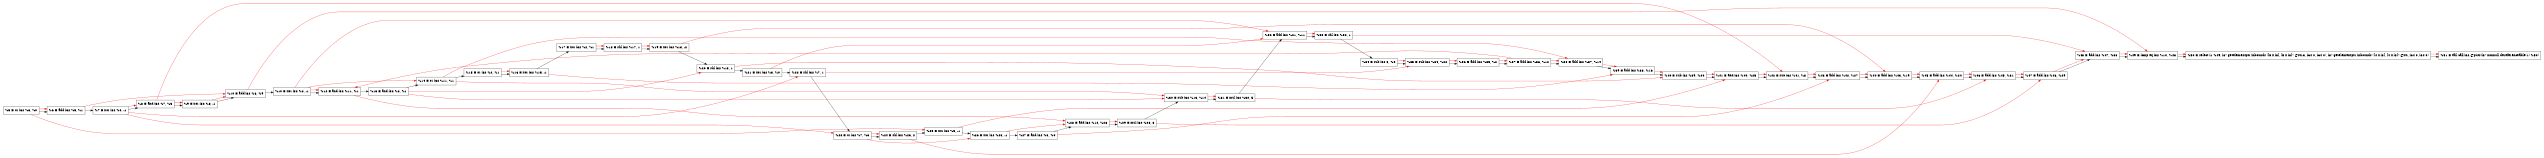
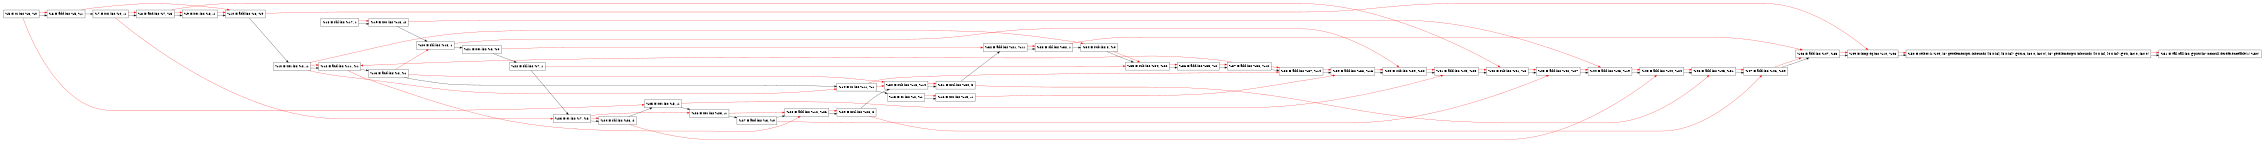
edge "%10 = xor i32 %2, -1" -> "%32 = add i32 %21, %11": now "%10 = xor i32 %2, -1" -> "%34 = sub i32 3, %0"
node "%17 = xor i32 %2, %1": removed
edge "%7 = xor i32 %0, -1" -> "%22 = shl i32 %7, 1": removed
